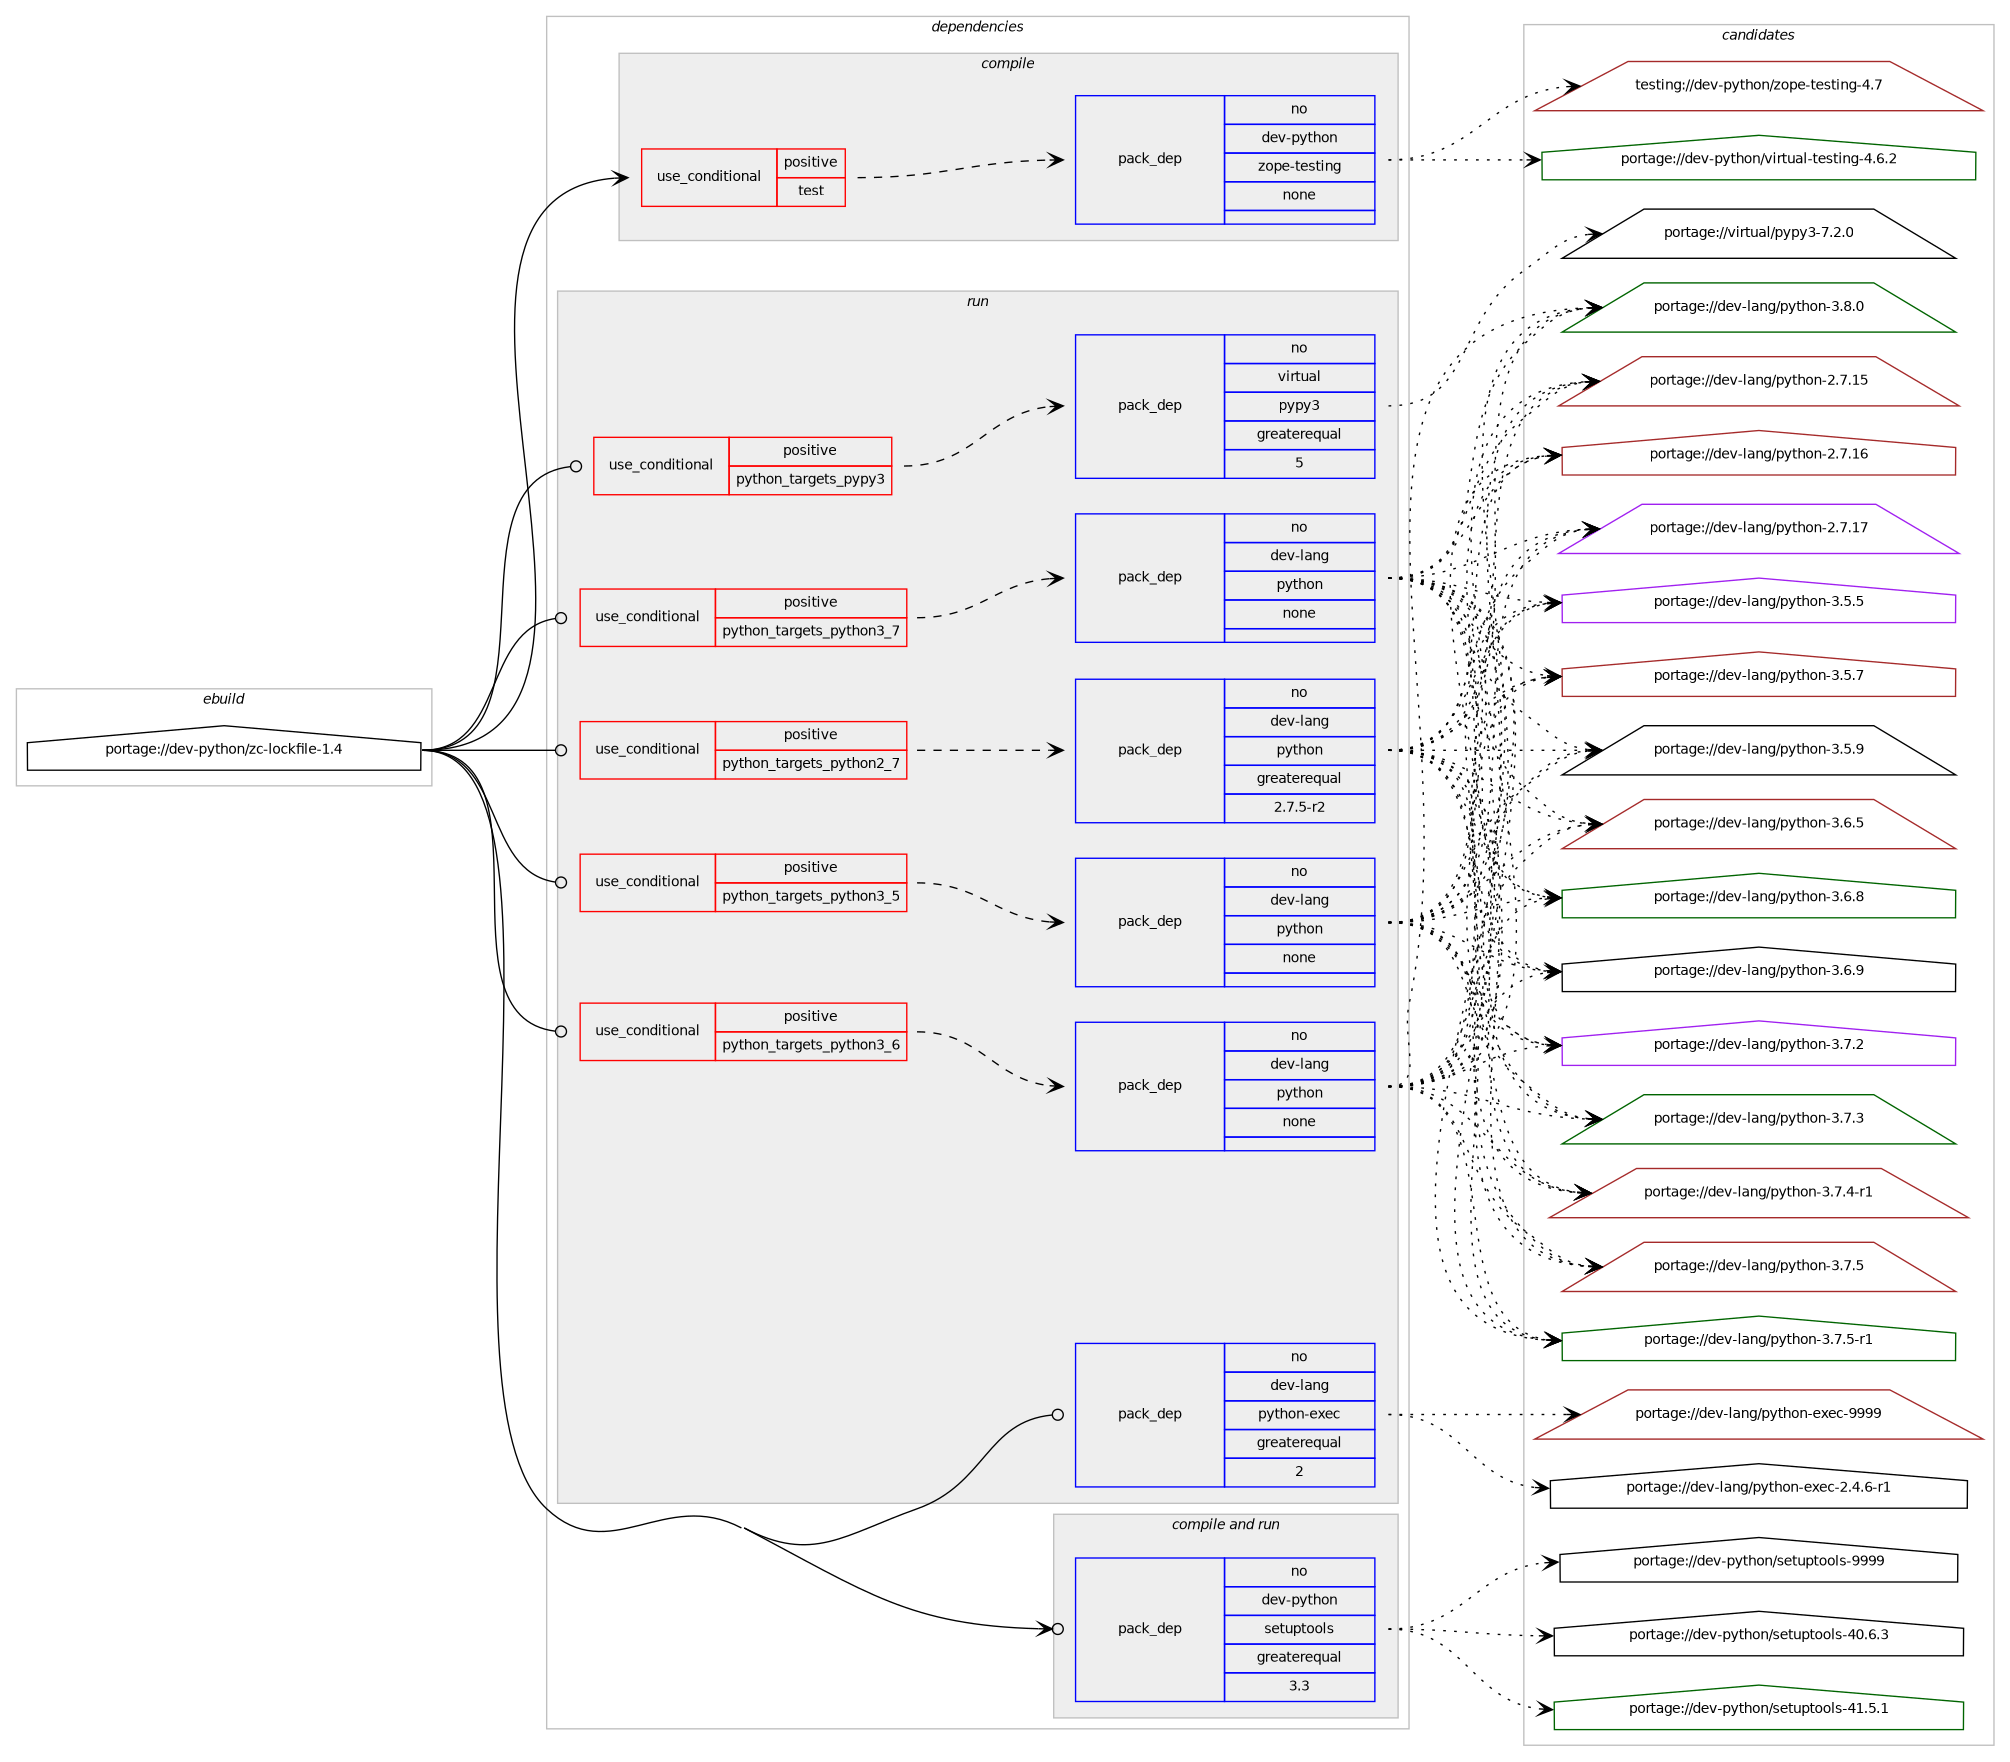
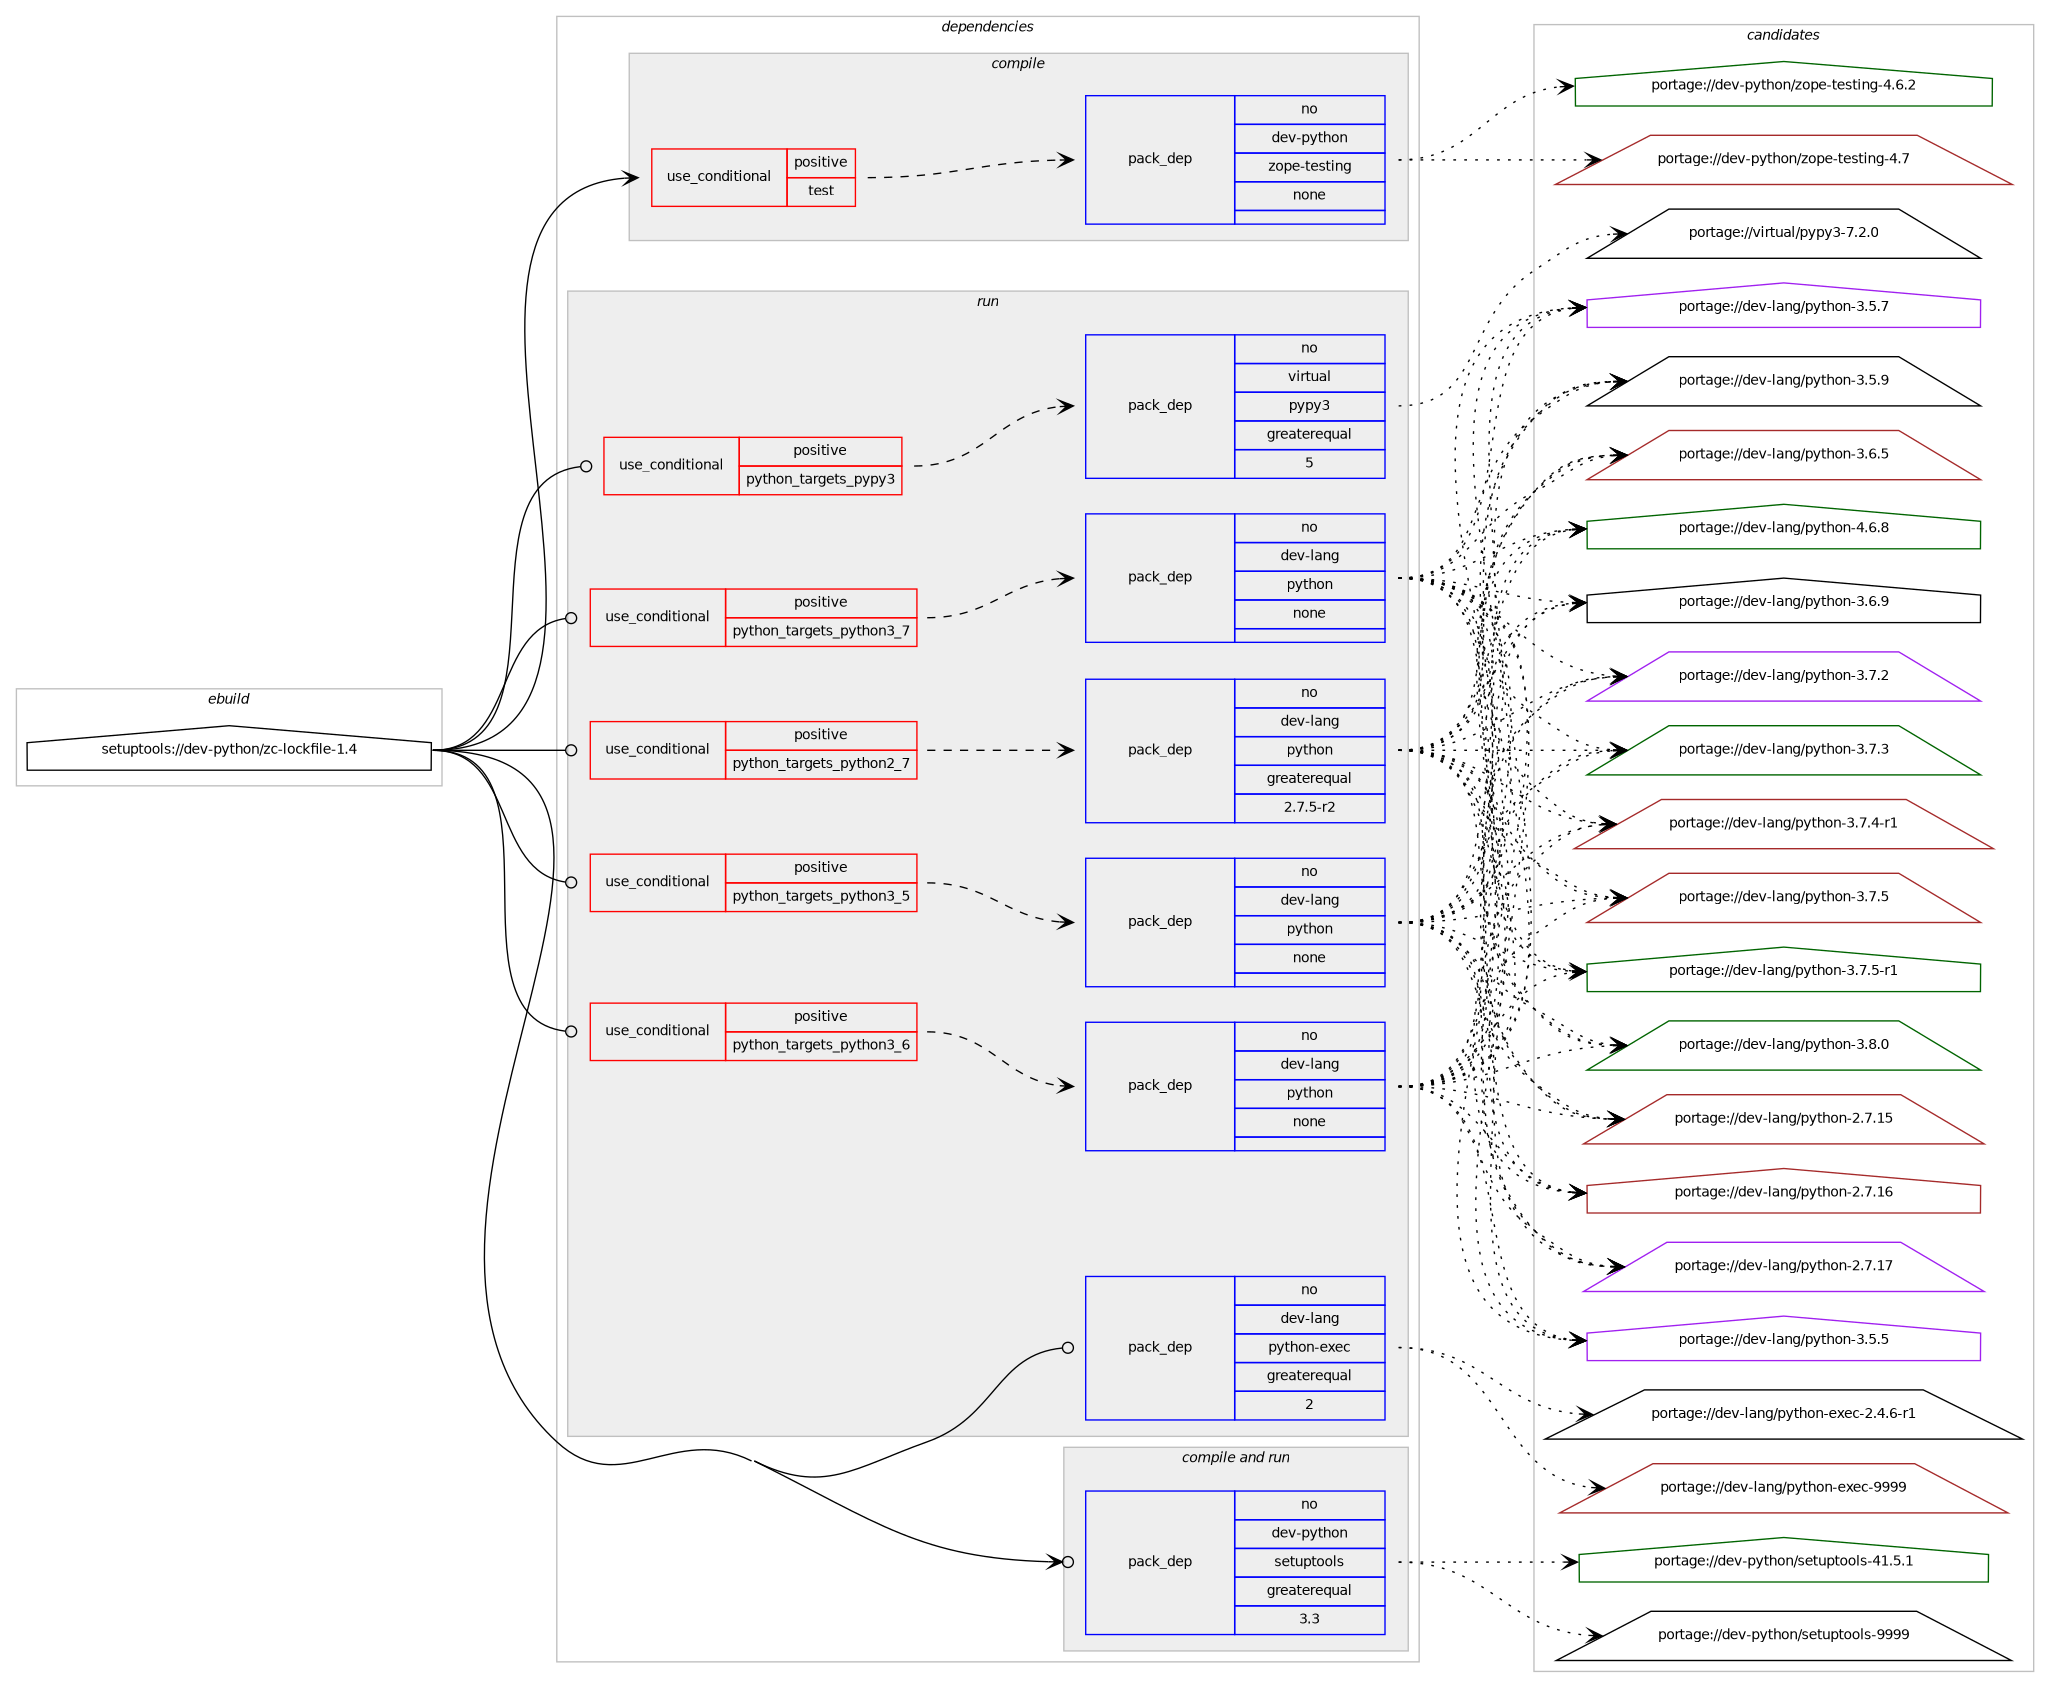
node "testing://dev-python/zope-testing-4.7": label "testing://dev-python/zope-testing-4.7" -> "portage://dev-python/zope-testing-4.7"
node "portage://dev-python/virtual-testing-4.6.2": label "portage://dev-python/virtual-testing-4.6.2" -> "portage://dev-python/zope-testing-4.6.2"
node "portage://dev-lang/python-3.5.7": color brown -> purple
node "portage://dev-python/zc-lockfile-1.4": label "portage://dev-python/zc-lockfile-1.4" -> "setuptools://dev-python/zc-lockfile-1.4"
node "portage://dev-lang/python-3.6.8": label "portage://dev-lang/python-3.6.8" -> "portage://dev-lang/python-4.6.8"
node "portage://dev-lang/python-3.7.2": shape house -> trapezium
node "portage://dev-lang/python-exec-2.4.6-r1": shape house -> trapezium
node "portage://dev-python/setuptools-9999": shape house -> trapezium
node "portage://dev-python/setuptools-40.6.3": removed
